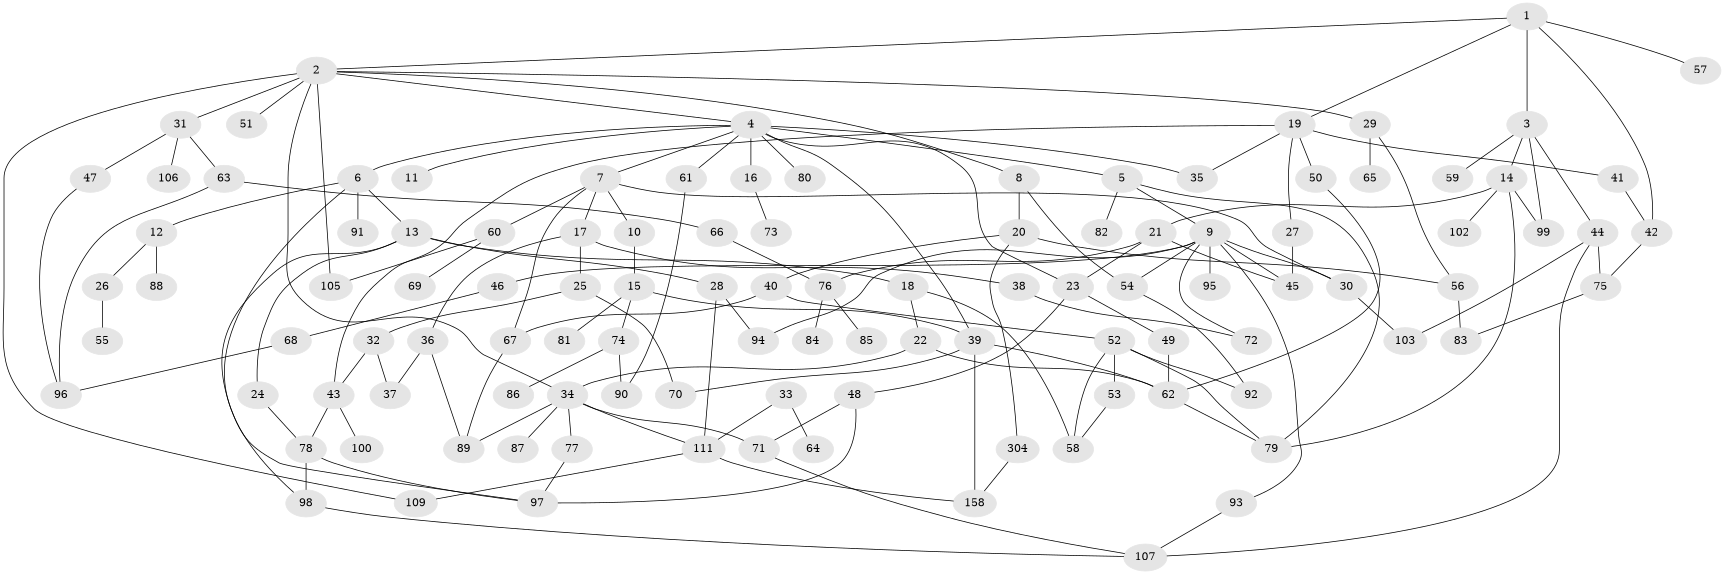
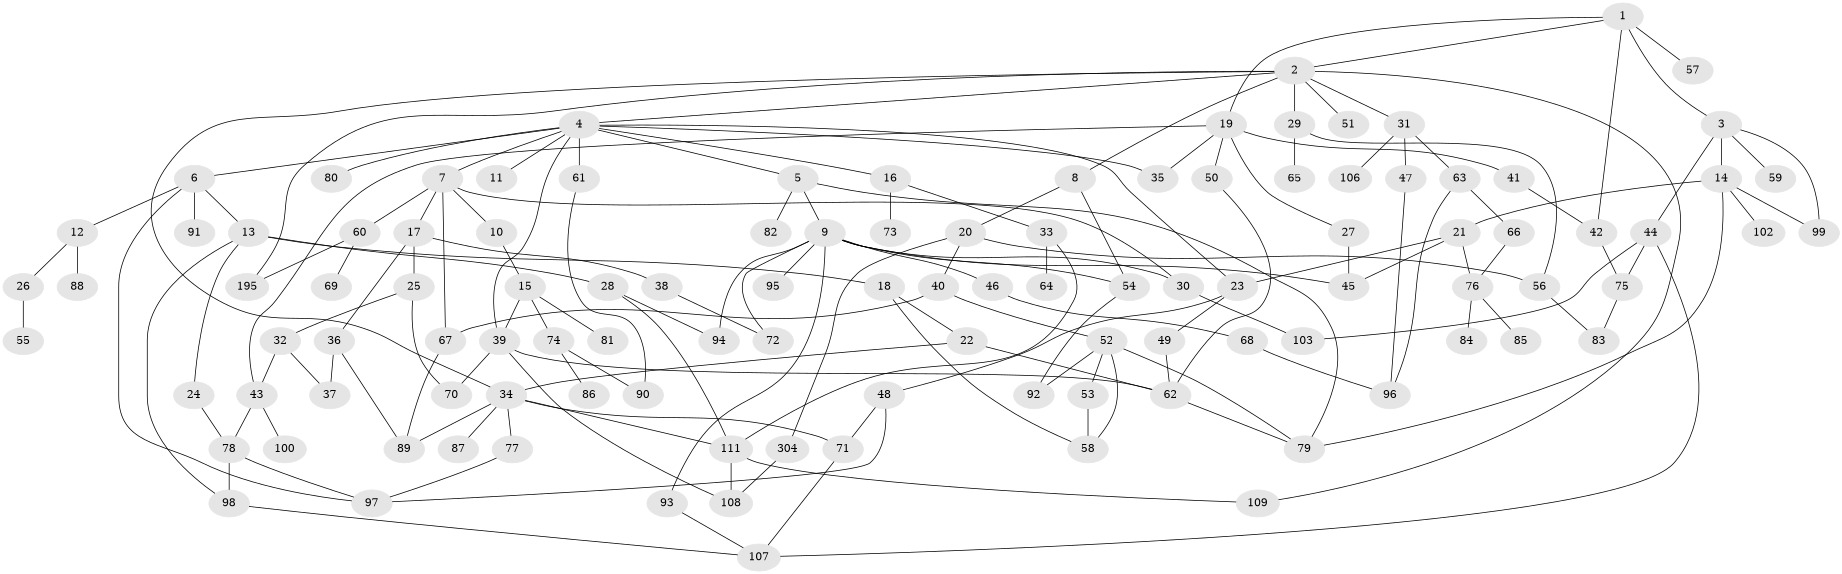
edge "16" -- "33": added
node "105": label "105" -> "195"
node "158": label "158" -> "108"
